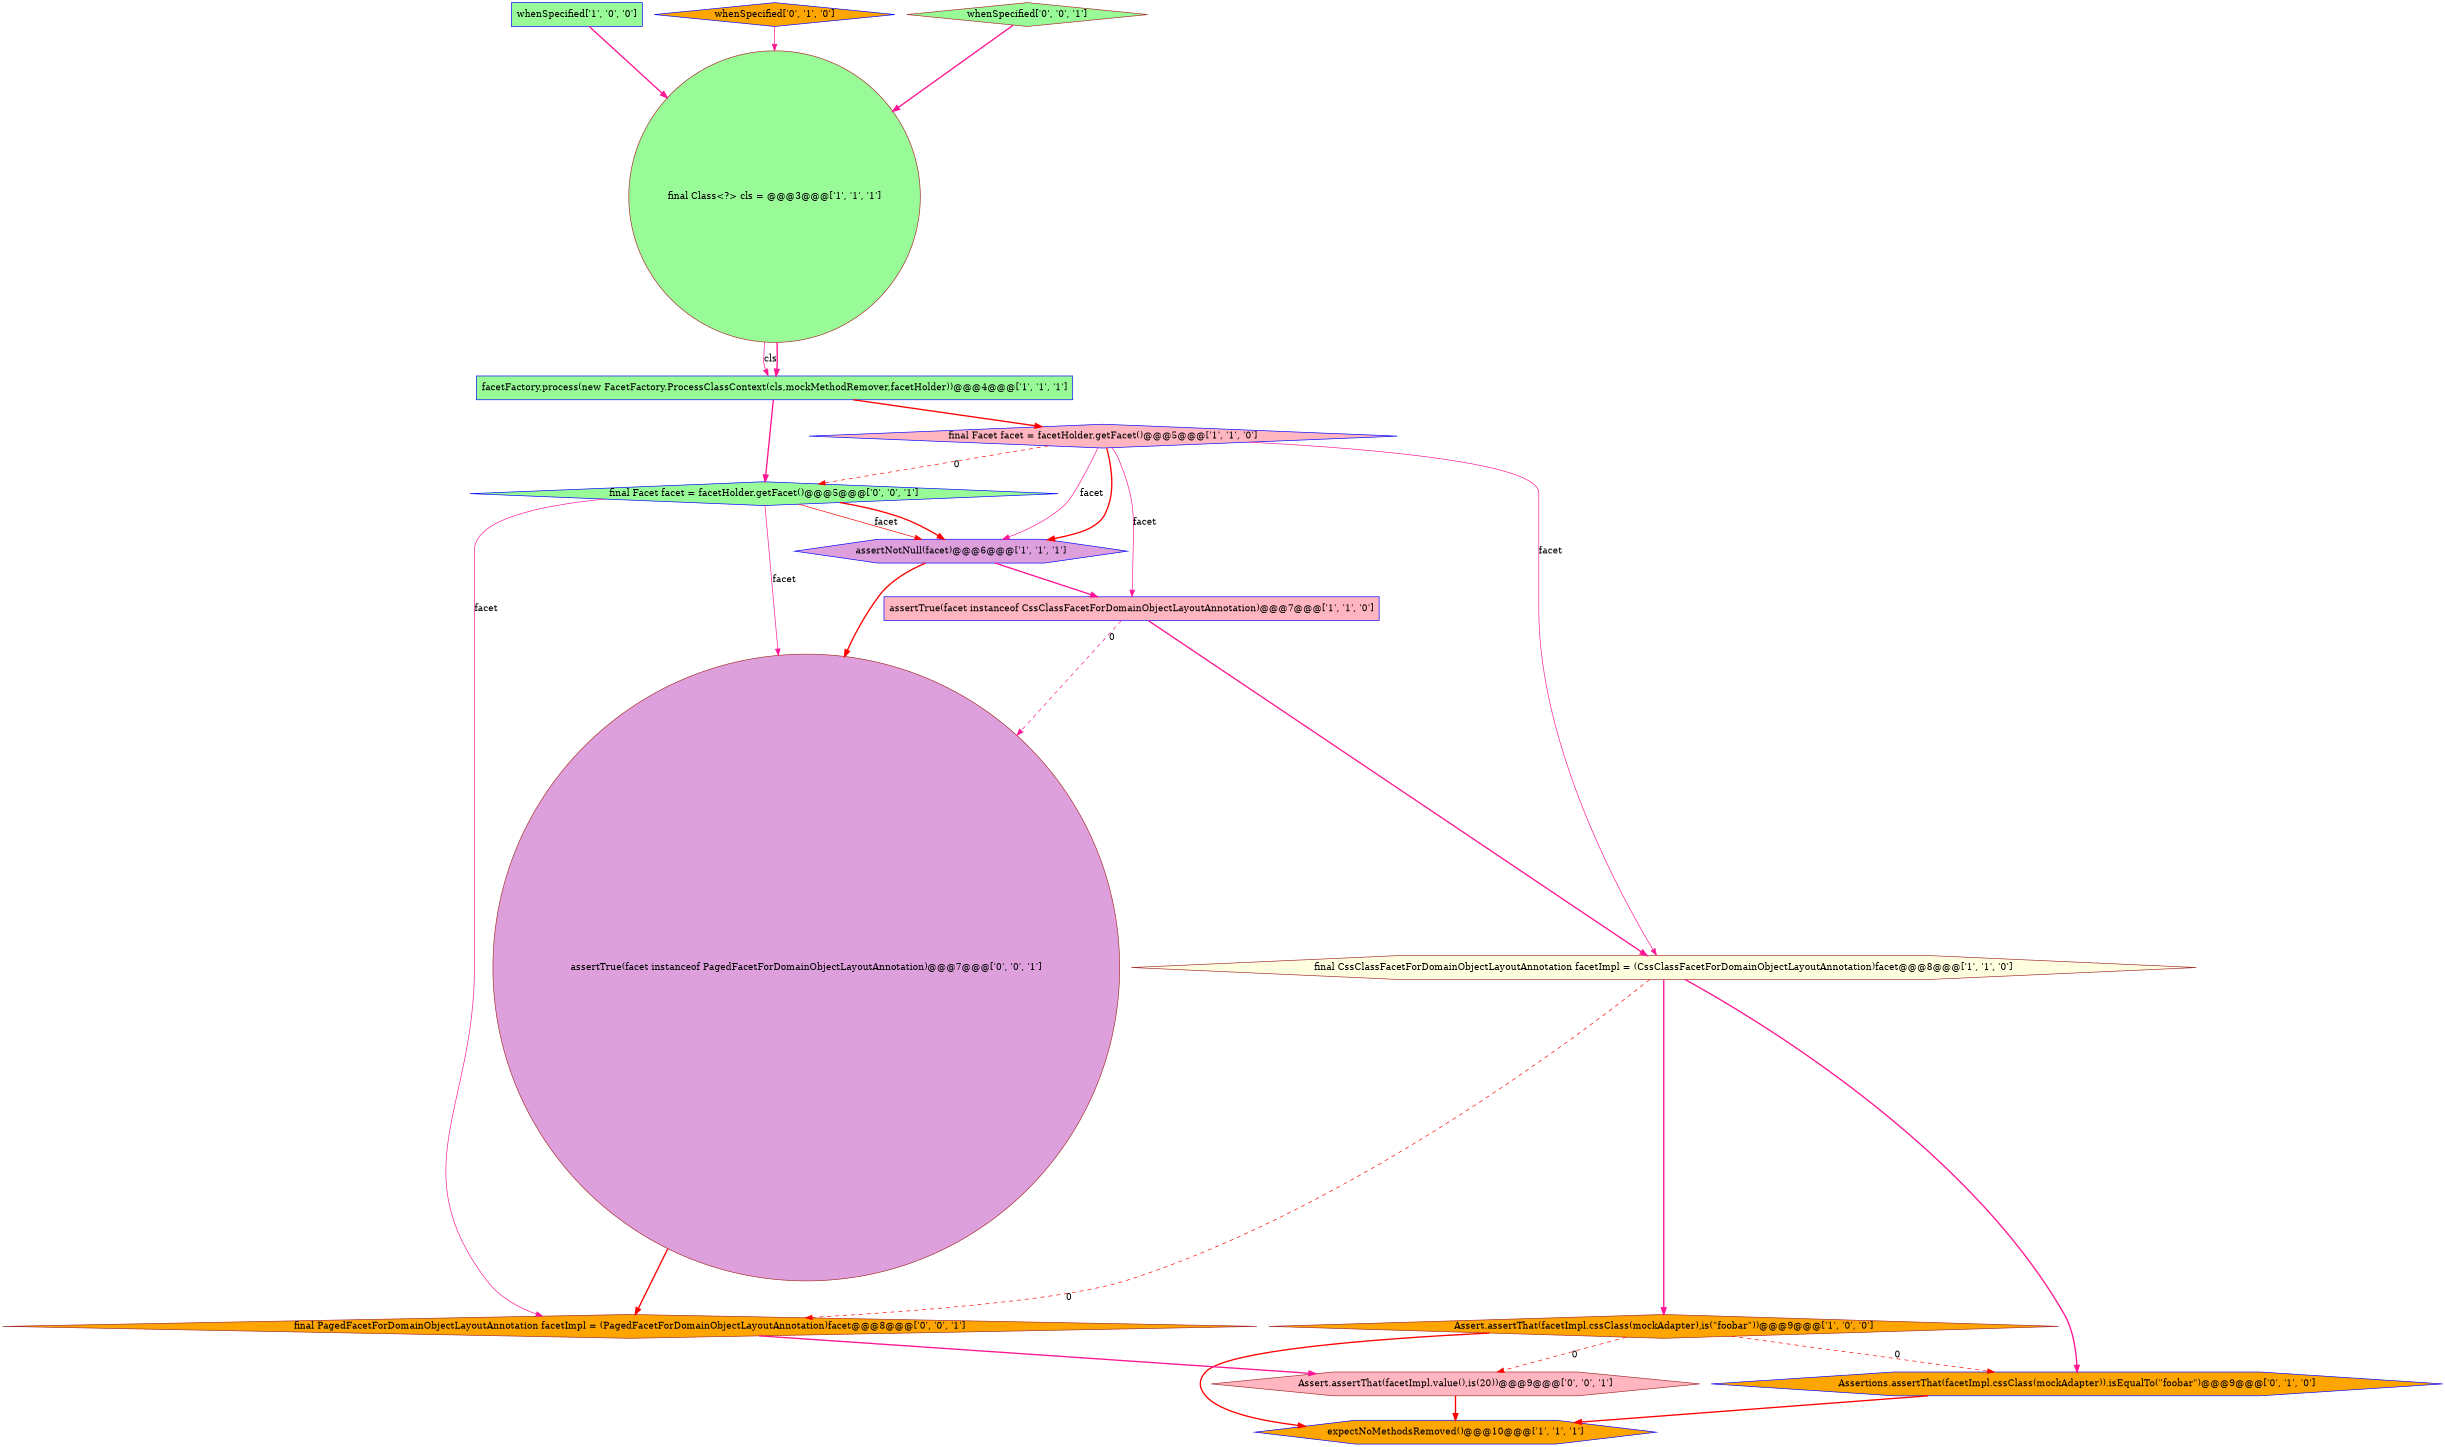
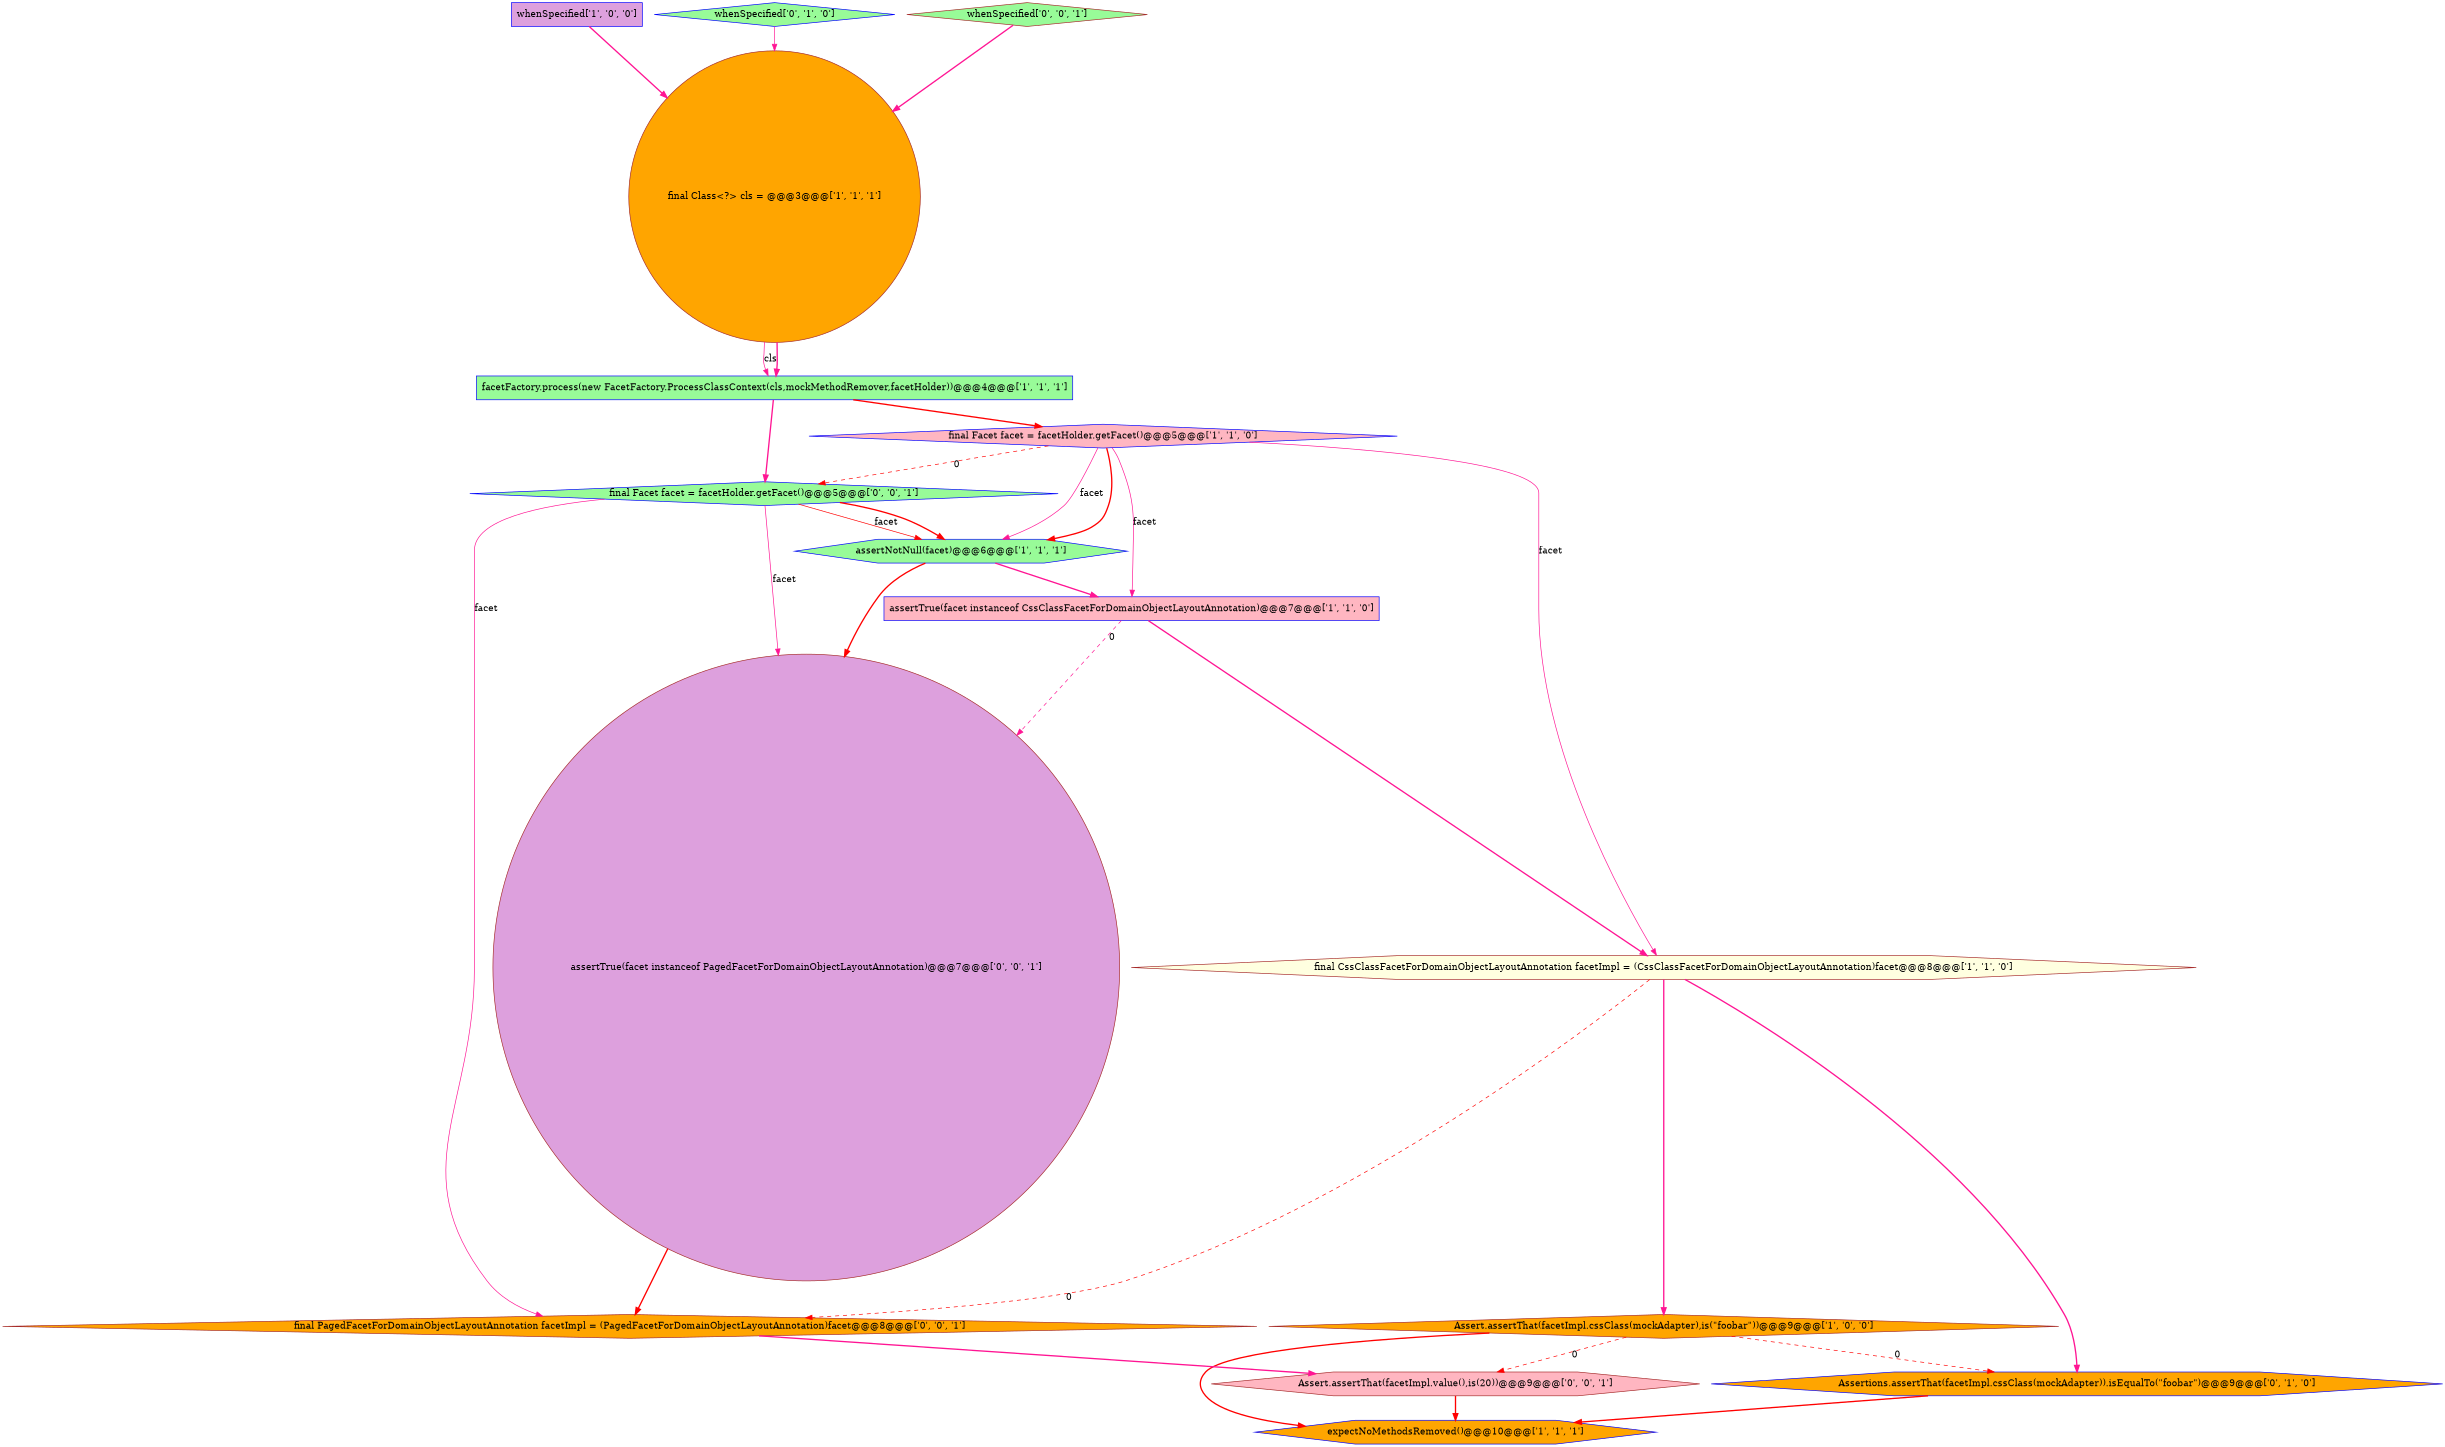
node "whenSpecified['1', '0', '0']": fillcolor palegreen -> plum
node "whenSpecified['0', '1', '0']": fillcolor orange -> palegreen
node "final Class<?> cls = @@@3@@@['1', '1', '1']": fillcolor palegreen -> orange
node "assertNotNull(facet)@@@6@@@['1', '1', '1']": fillcolor plum -> palegreen
